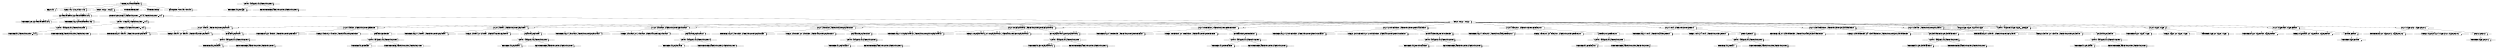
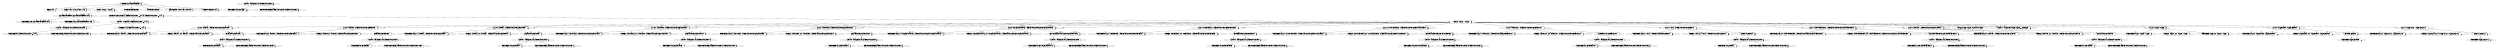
node "(METHOD_RETURN,void)": added
